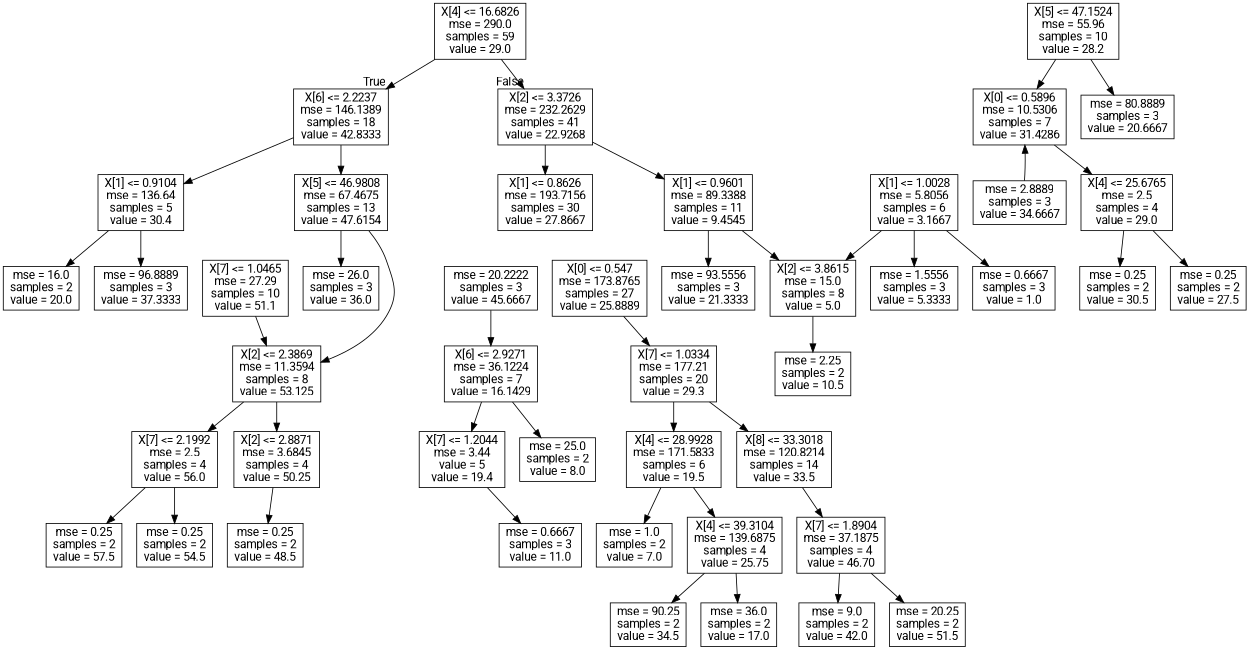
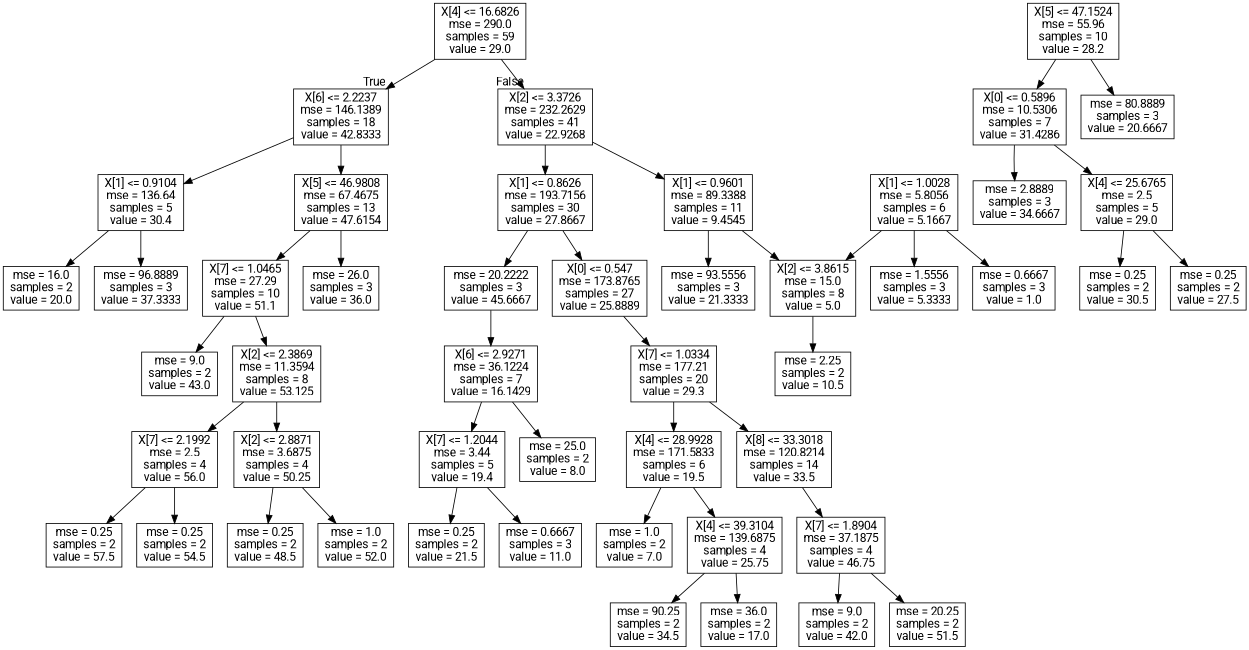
edge "mse = 2.8889 samples = 3 value = 34.6667" -> "X[0] <= 0.5896 mse = 10.5306 samples = 7 value = 31.4286": reversed
node "X[1] <= 1.0028 mse = 5.8056 samples = 6 value = 3.1667": label "X[1] <= 1.0028 mse = 5.8056 samples = 6 value = 3.1667" -> "X[1] <= 1.0028 mse = 5.8056 samples = 6 value = 5.1667"
node "X[4] <= 25.6765 mse = 2.5 samples = 4 value = 29.0": label "X[4] <= 25.6765 mse = 2.5 samples = 4 value = 29.0" -> "X[4] <= 25.6765 mse = 2.5 samples = 5 value = 29.0"
edge "X[1] <= 0.8626 mse = 193.7156 samples = 30 value = 27.8667" -> "X[0] <= 0.547 mse = 173.8765 samples = 27 value = 25.8889": added
edge "X[1] <= 0.8626 mse = 193.7156 samples = 30 value = 27.8667" -> "mse = 20.2222 samples = 3 value = 45.6667": added
edge "X[5] <= 46.9808 mse = 67.4675 samples = 13 value = 47.6154" -> "X[2] <= 2.3869 mse = 11.3594 samples = 8 value = 53.125": now "X[5] <= 46.9808 mse = 67.4675 samples = 13 value = 47.6154" -> "X[7] <= 1.0465 mse = 27.29 samples = 10 value = 51.1"
node "mse = 9.0 samples = 2 value = 43.0": added
node "X[2] <= 2.8871 mse = 3.6845 samples = 4 value = 50.25": label "X[2] <= 2.8871 mse = 3.6845 samples = 4 value = 50.25" -> "X[2] <= 2.8871 mse = 3.6875 samples = 4 value = 50.25"
node "X[7] <= 1.2044 mse = 3.44 value = 5 value = 19.4": label "X[7] <= 1.2044 mse = 3.44 value = 5 value = 19.4" -> "X[7] <= 1.2044 mse = 3.44 samples = 5 value = 19.4"
node "mse = 1.0 samples = 2 value = 52.0": added
node "mse = 0.25 samples = 2 value = 21.5": added
node "X[7] <= 1.8904 mse = 37.1875 samples = 4 value = 46.70": label "X[7] <= 1.8904 mse = 37.1875 samples = 4 value = 46.70" -> "X[7] <= 1.8904 mse = 37.1875 samples = 4 value = 46.75"
